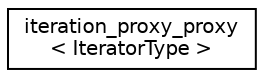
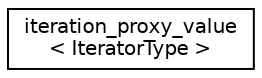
node "iteration_proxy_proxy < IteratorType >": label "iteration_proxy_proxy < IteratorType >" -> "iteration_proxy_value < IteratorType >"
